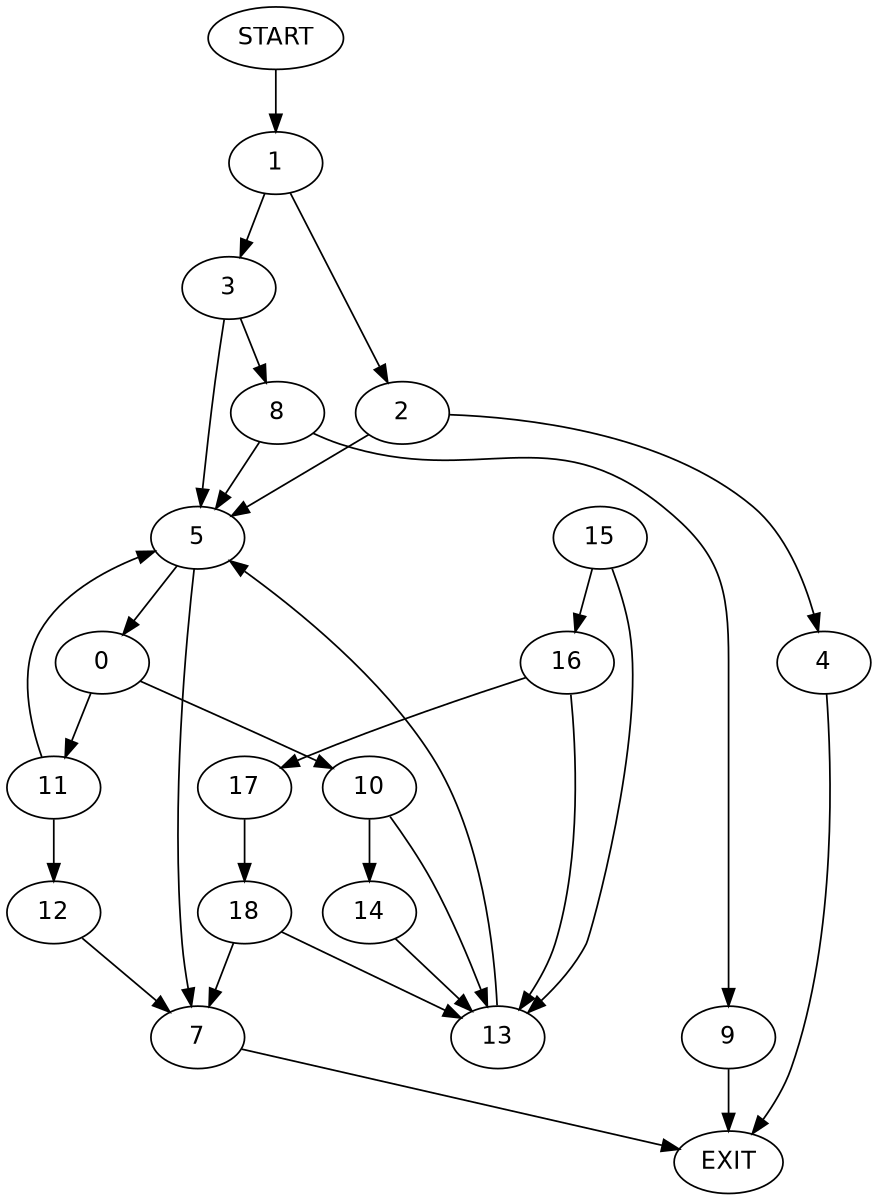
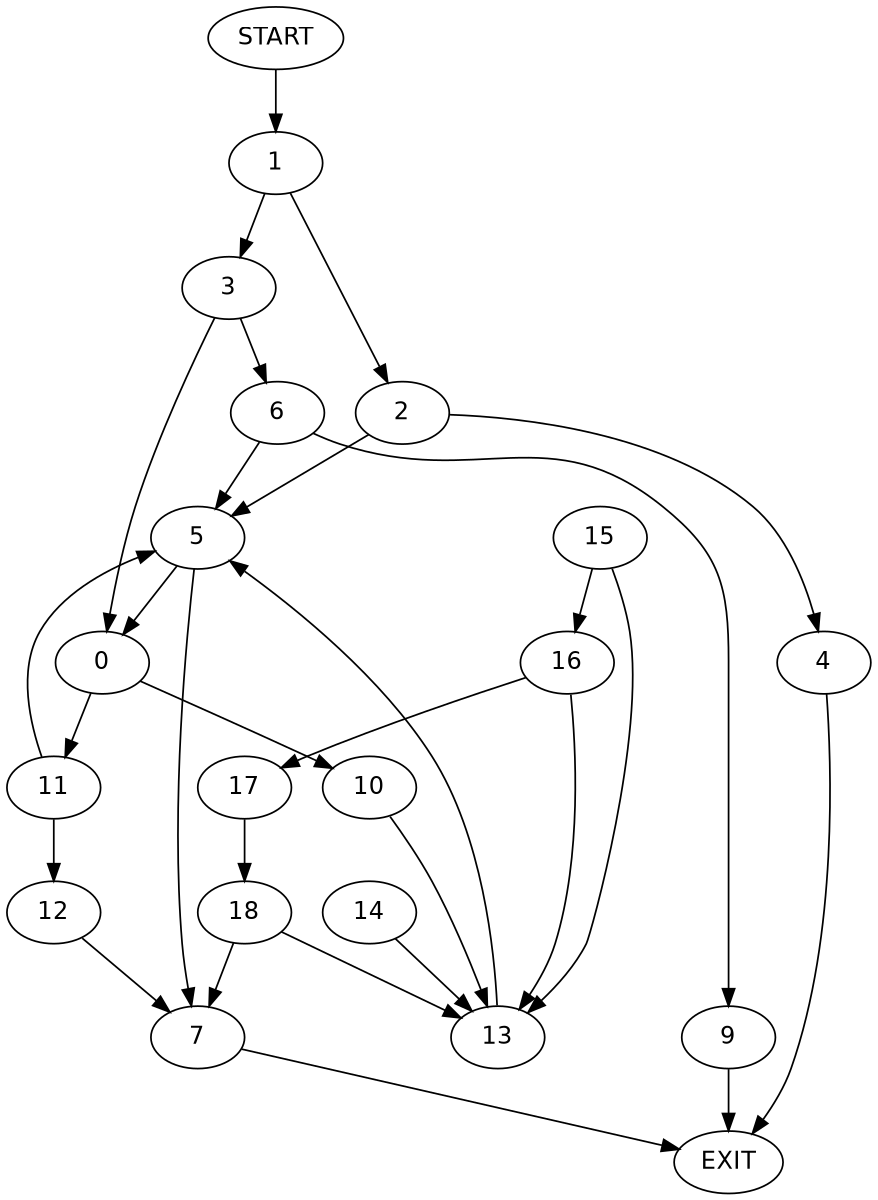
edge "3" -> "5": now "3" -> "0"
node "8": label "8" -> "6"
edge "10" -> "14": removed
